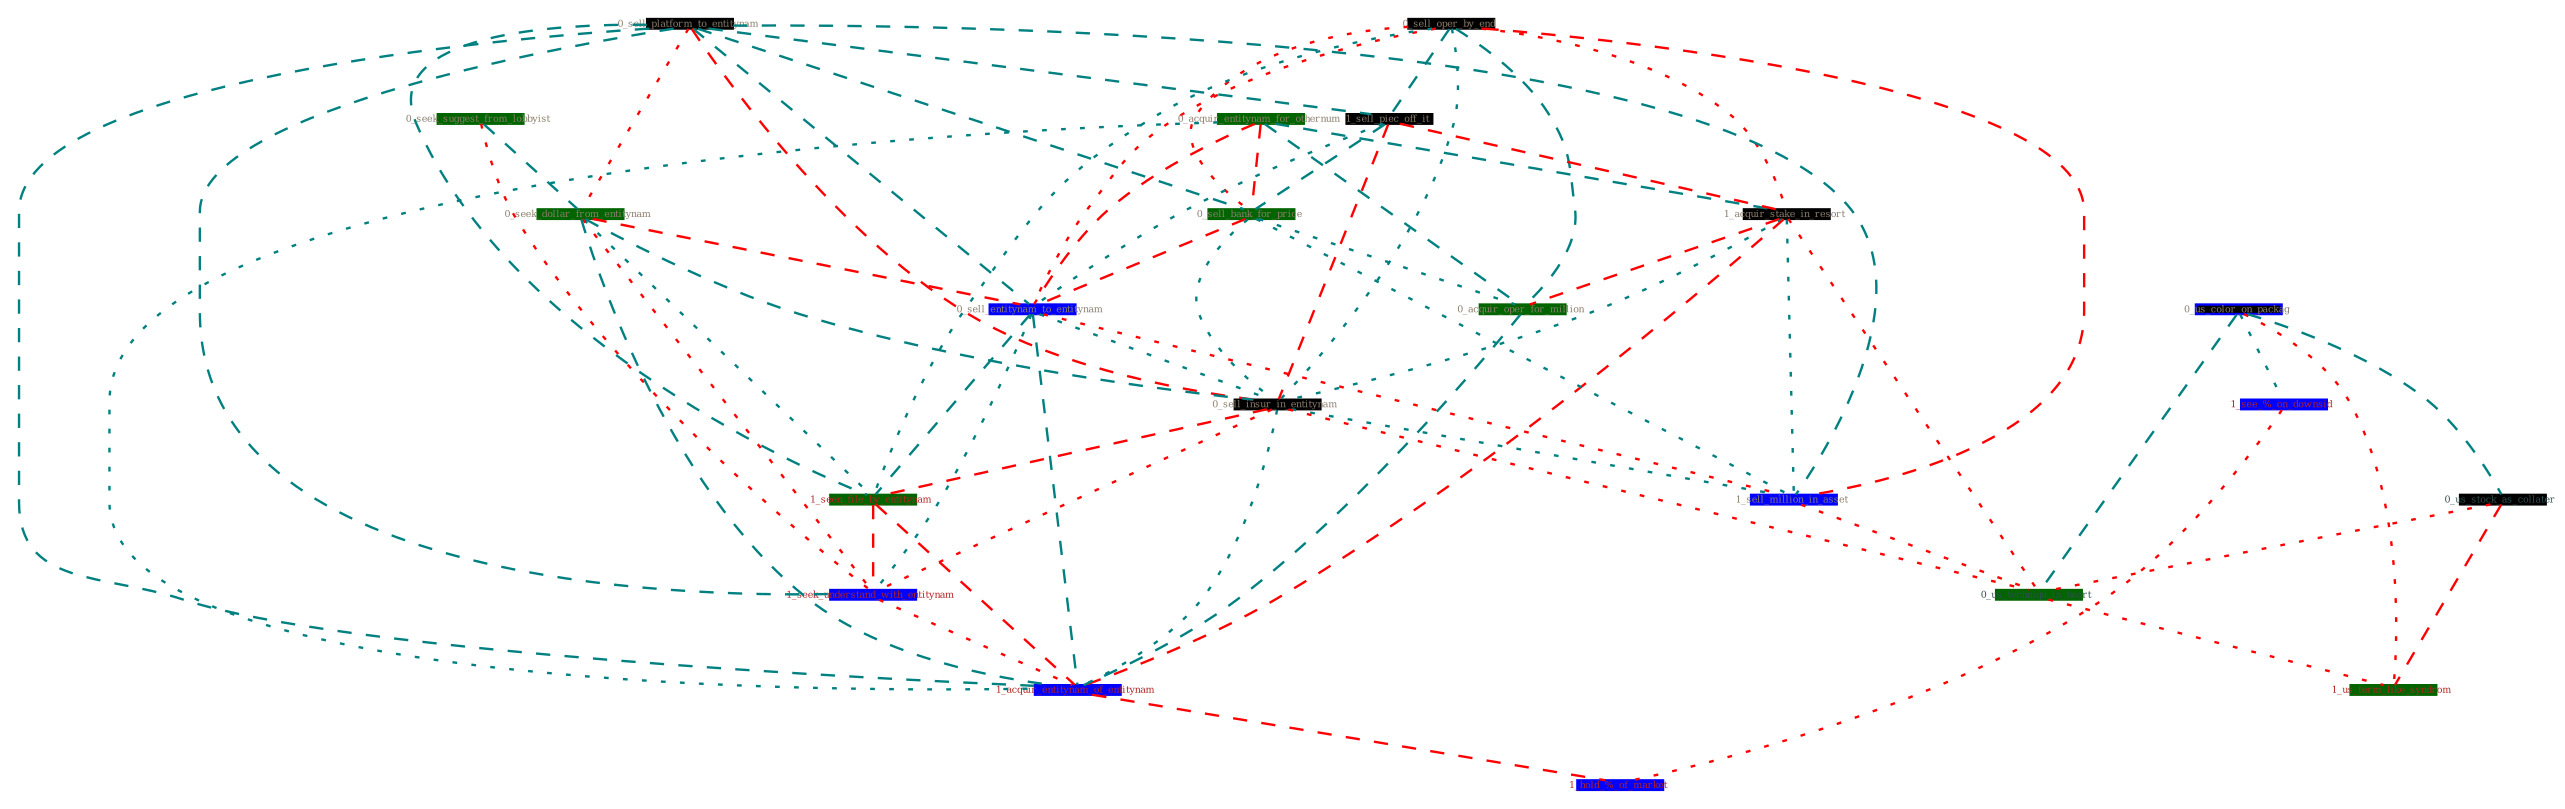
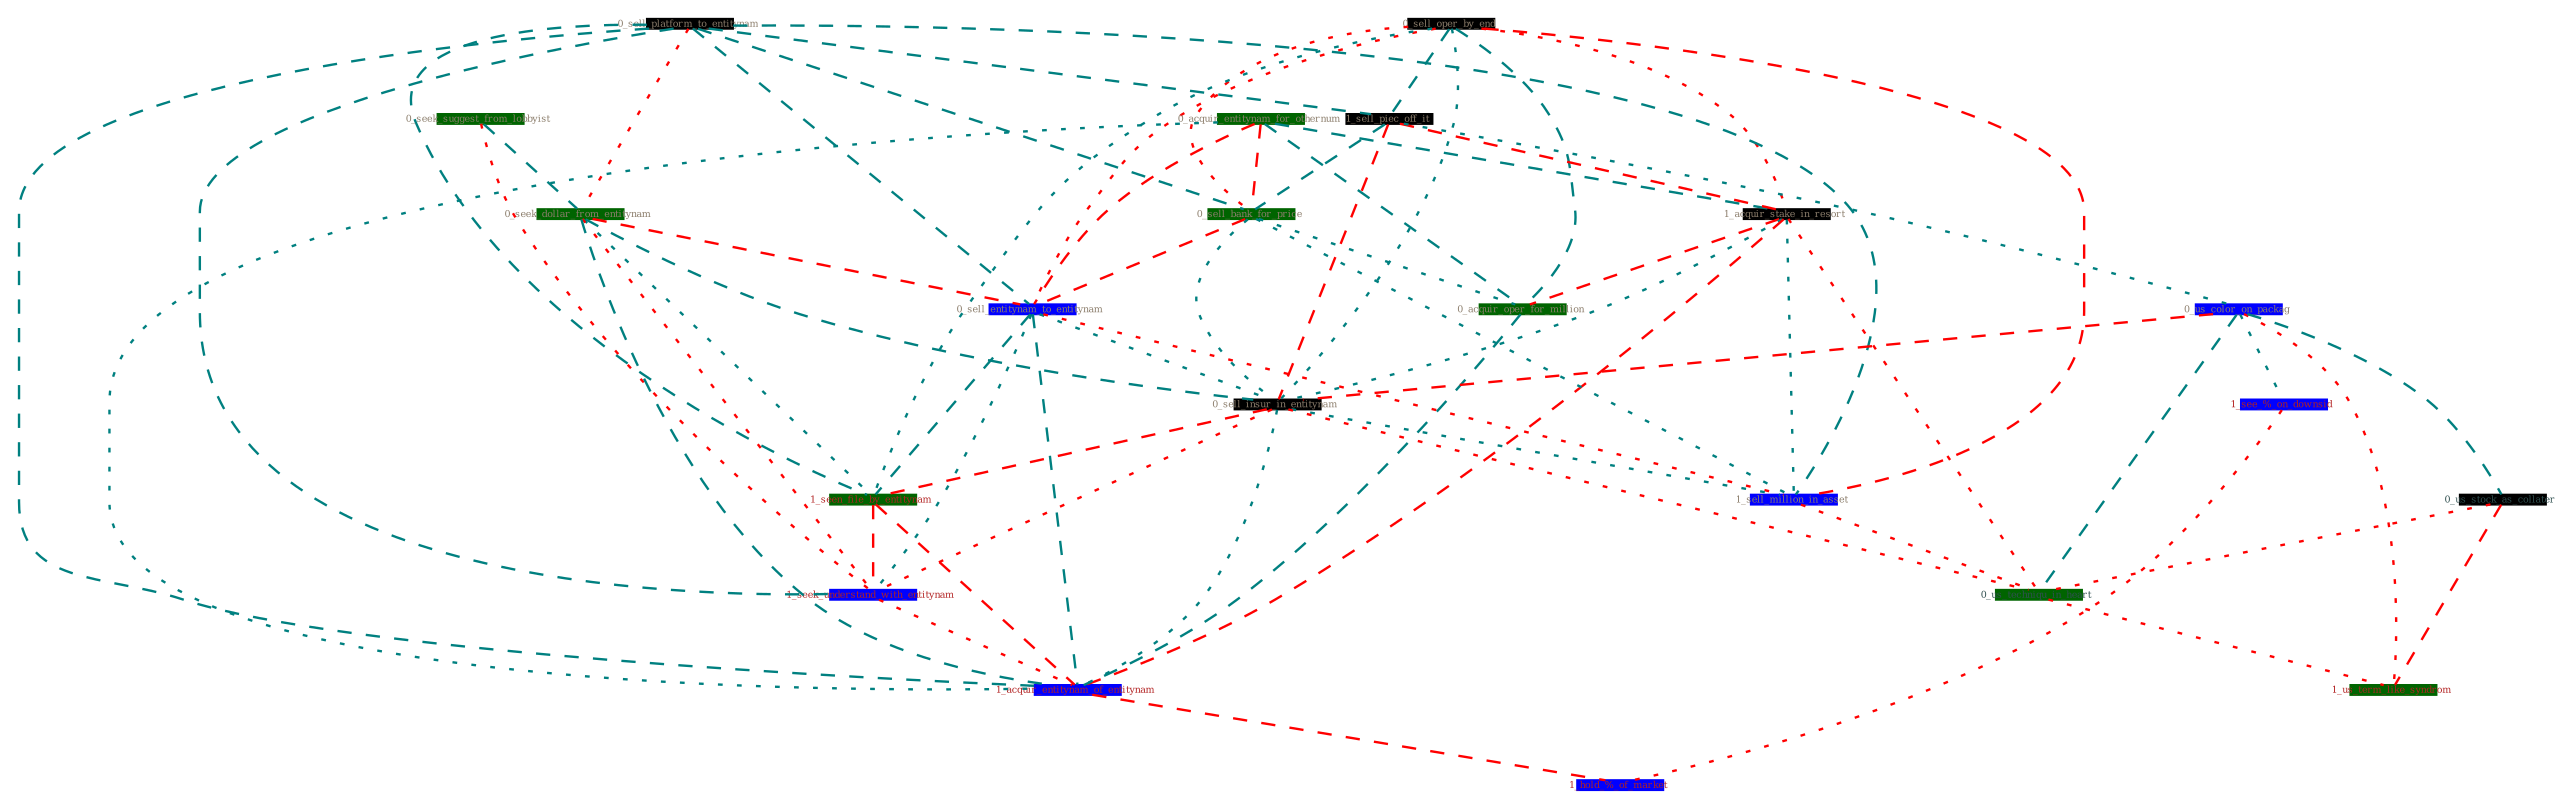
edge "1_sell_piec_off_it" -- "0_sell_entitynam_to_entitynam": now "1_sell_piec_off_it" -- "0_us_color_on_packag"
edge "0_sell_platform_to_entitynam" -- "0_sell_insur_in_entitynam": now "0_us_color_on_packag" -- "0_sell_insur_in_entitynam"
node "0_us_color_on_packag": fillcolor black -> blue
